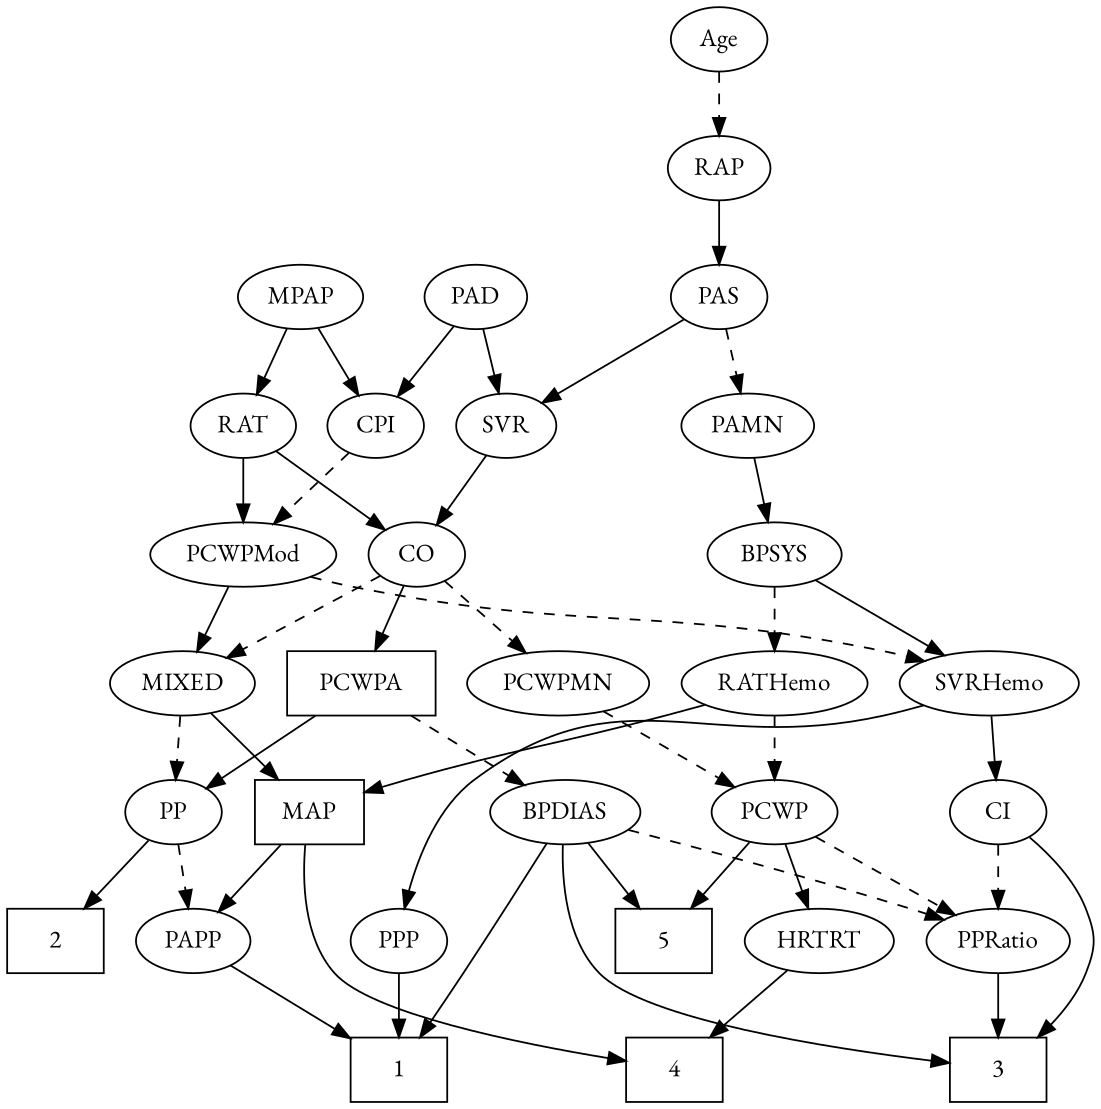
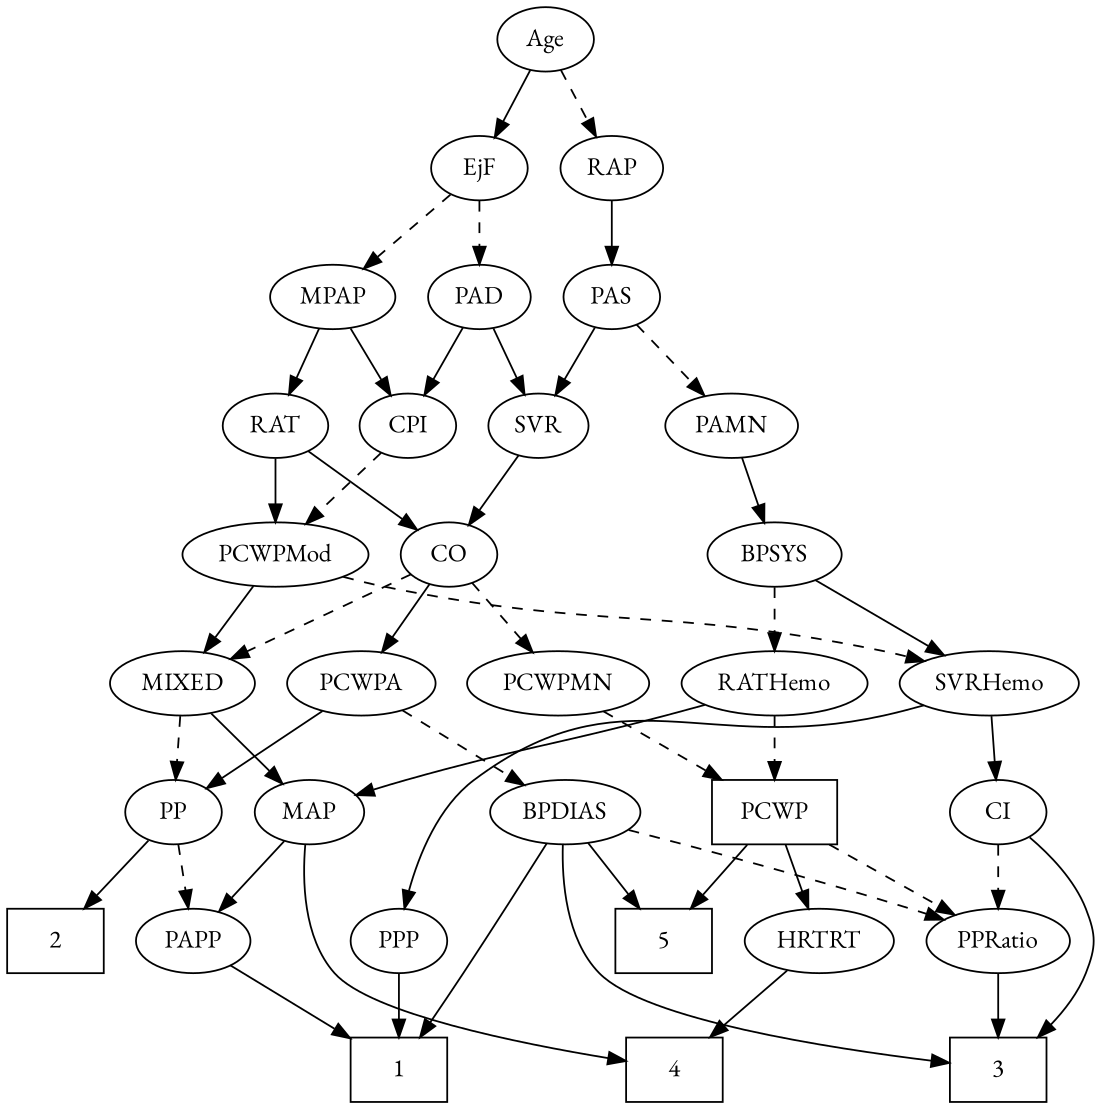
node "EjF": added
node "PCWPA": shape box -> ellipse
node "MAP": shape box -> ellipse
node "PCWP": shape ellipse -> box
